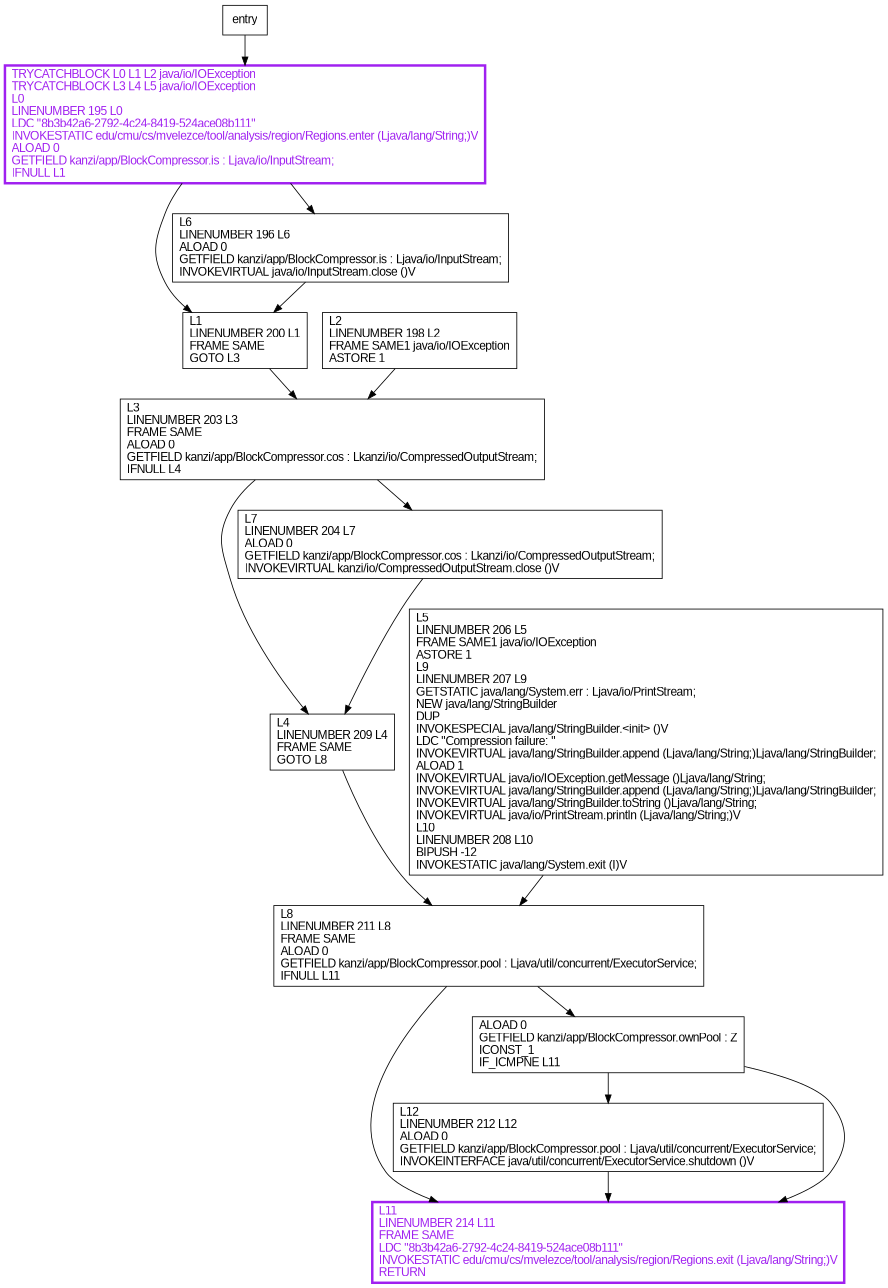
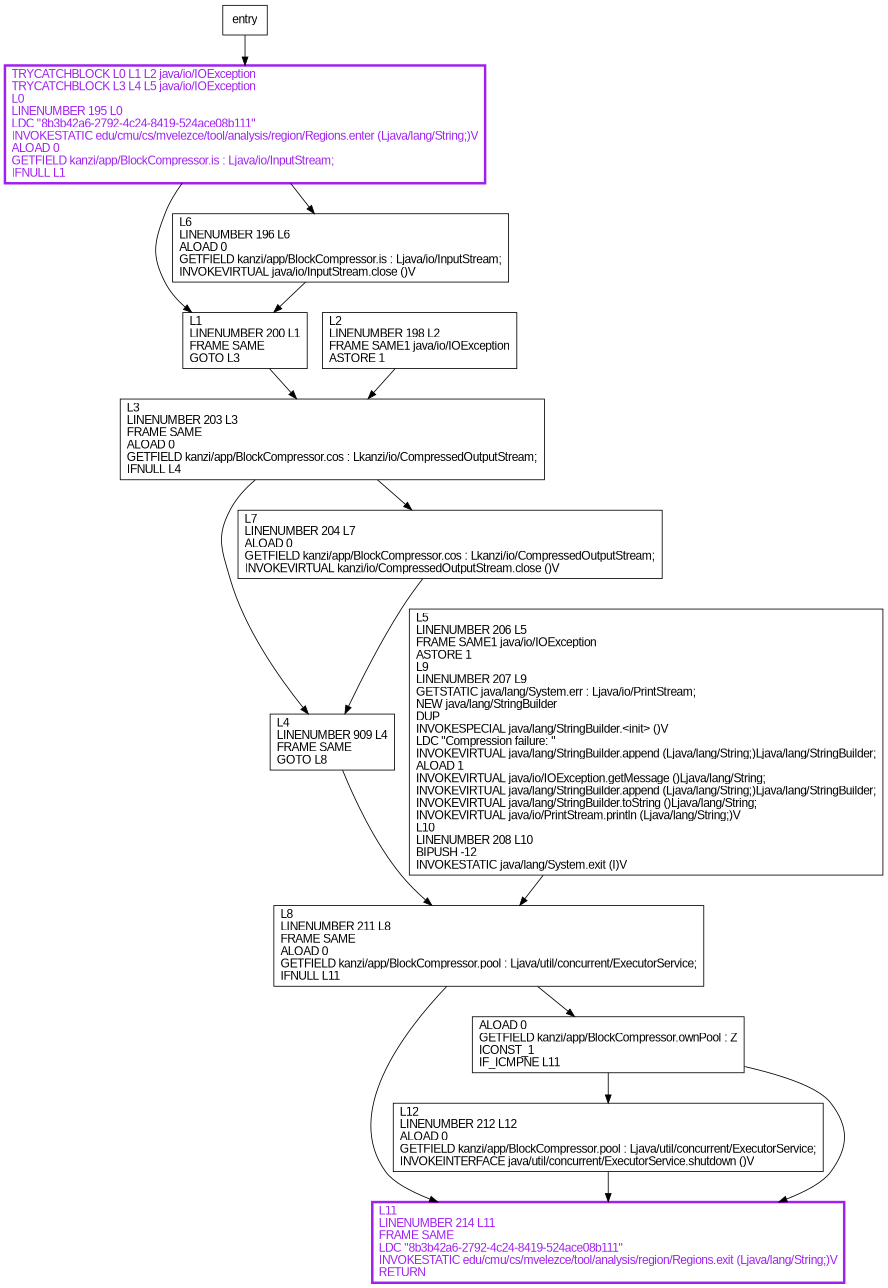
node "L4 LINENUMBER 209 L4 FRAME SAME GOTO L8": label "L4 LINENUMBER 209 L4 FRAME SAME GOTO L8" -> "L4 LINENUMBER 909 L4 FRAME SAME GOTO L8"
